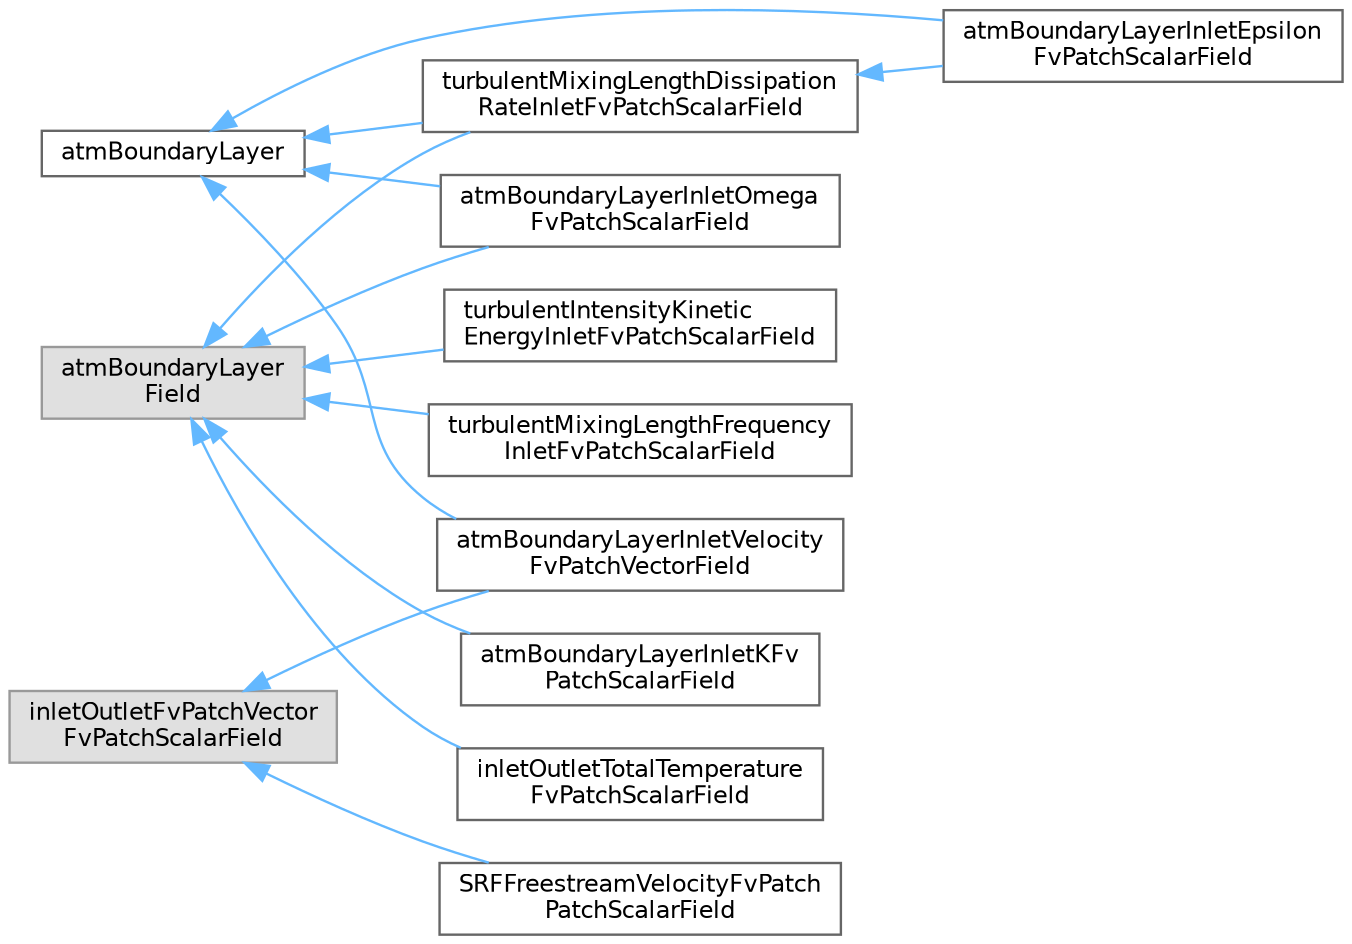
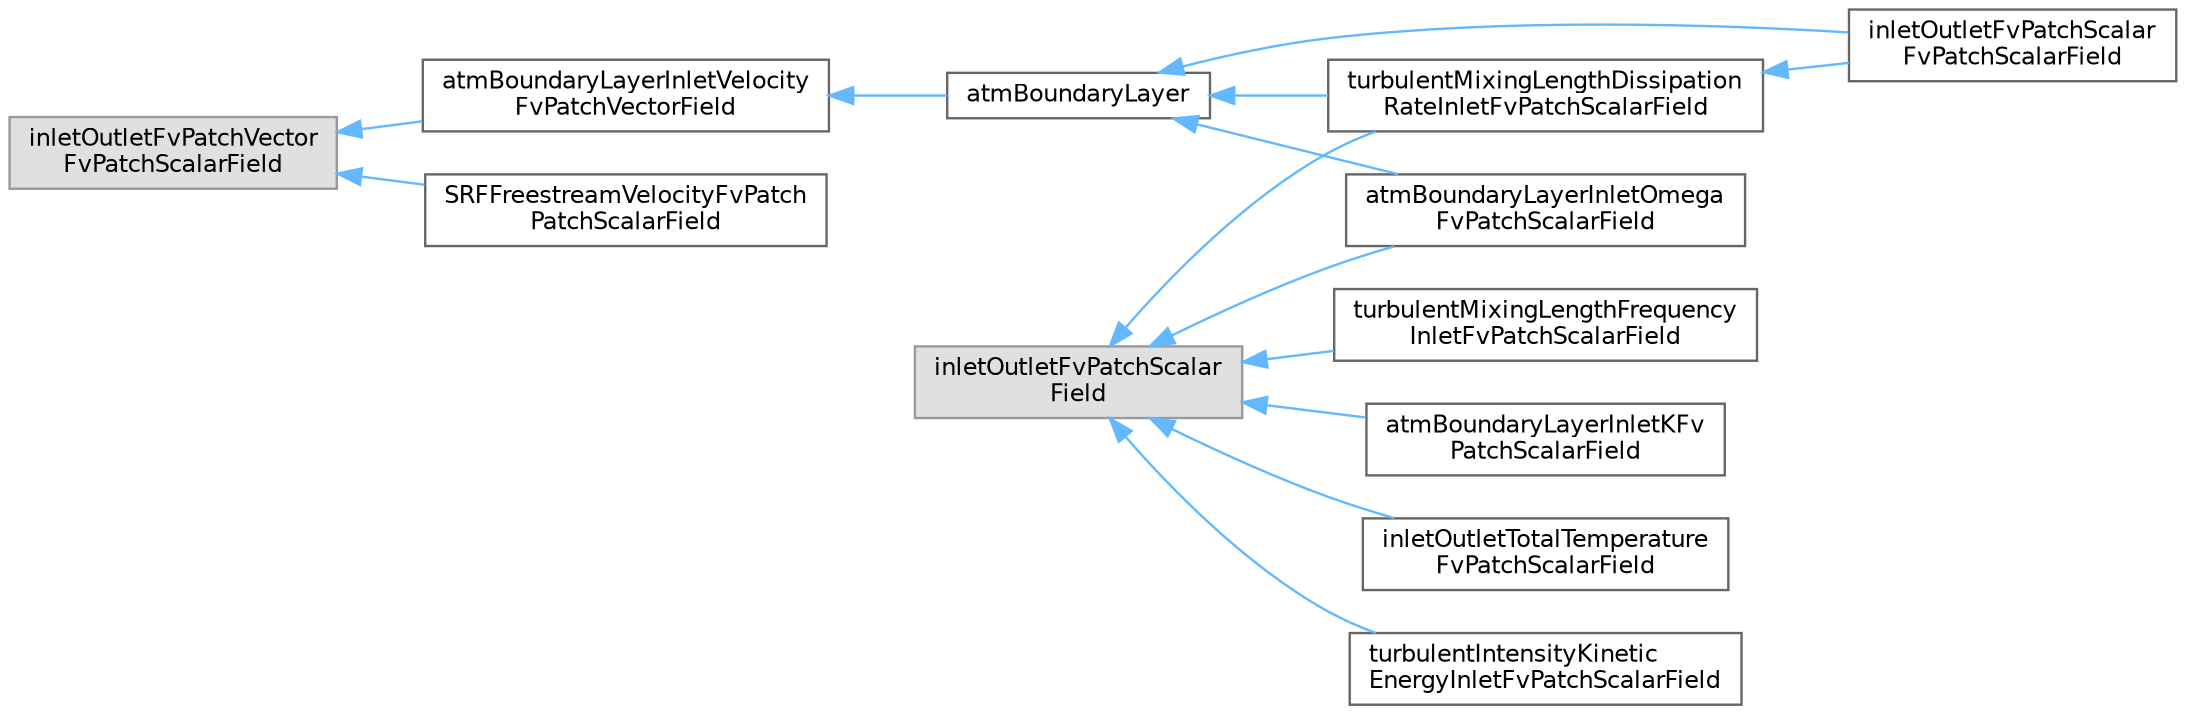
node "atmBoundaryLayerInletEpsilon FvPatchScalarField": label "atmBoundaryLayerInletEpsilon FvPatchScalarField" -> "inletOutletFvPatchScalar FvPatchScalarField"
edge "atmBoundaryLayerInletVelocity FvPatchVectorField" -> "atmBoundaryLayer": reversed
node "atmBoundaryLayer Field": label "atmBoundaryLayer Field" -> "inletOutletFvPatchScalar Field"
